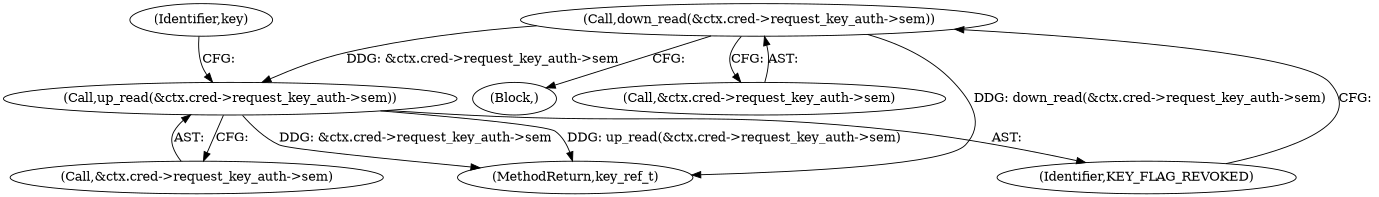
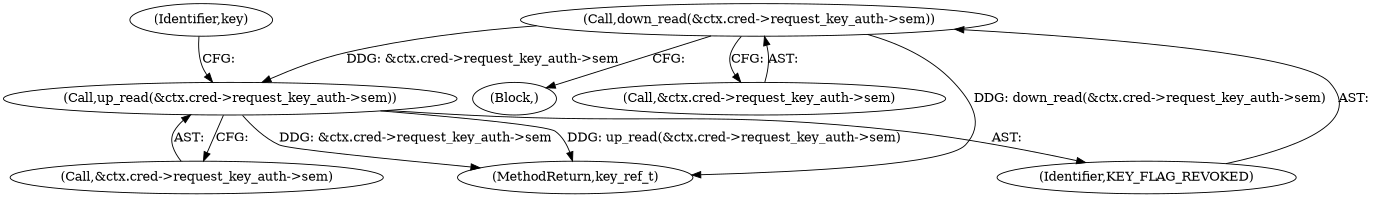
edge "(Identifier,KEY_FLAG_REVOKED)" -> "(Call,down_read(&ctx.cred->request_key_auth->sem))": label "CFG: " -> "AST: "
